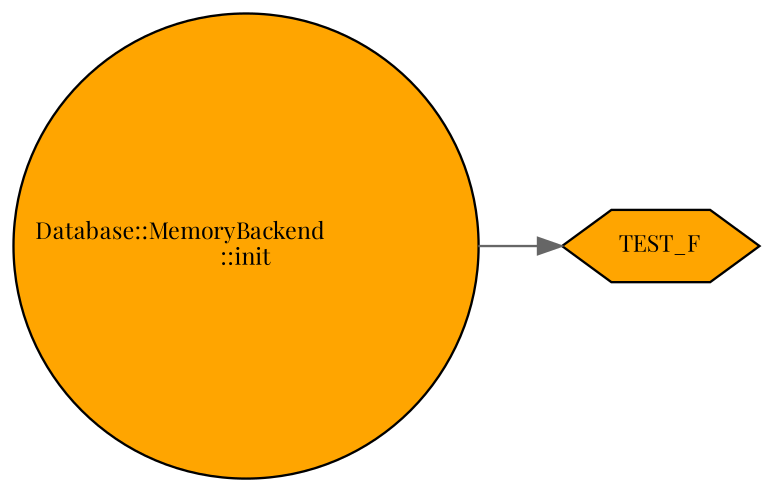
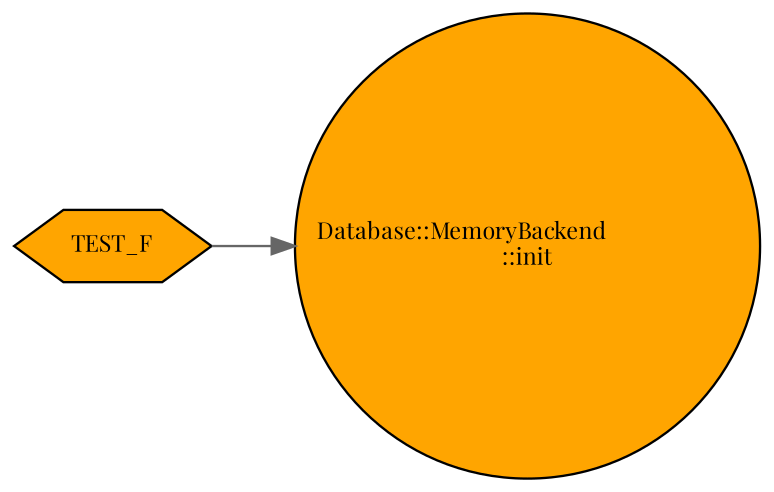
edge "Database::MemoryBackend ::init" -> "TEST_F": reversed
